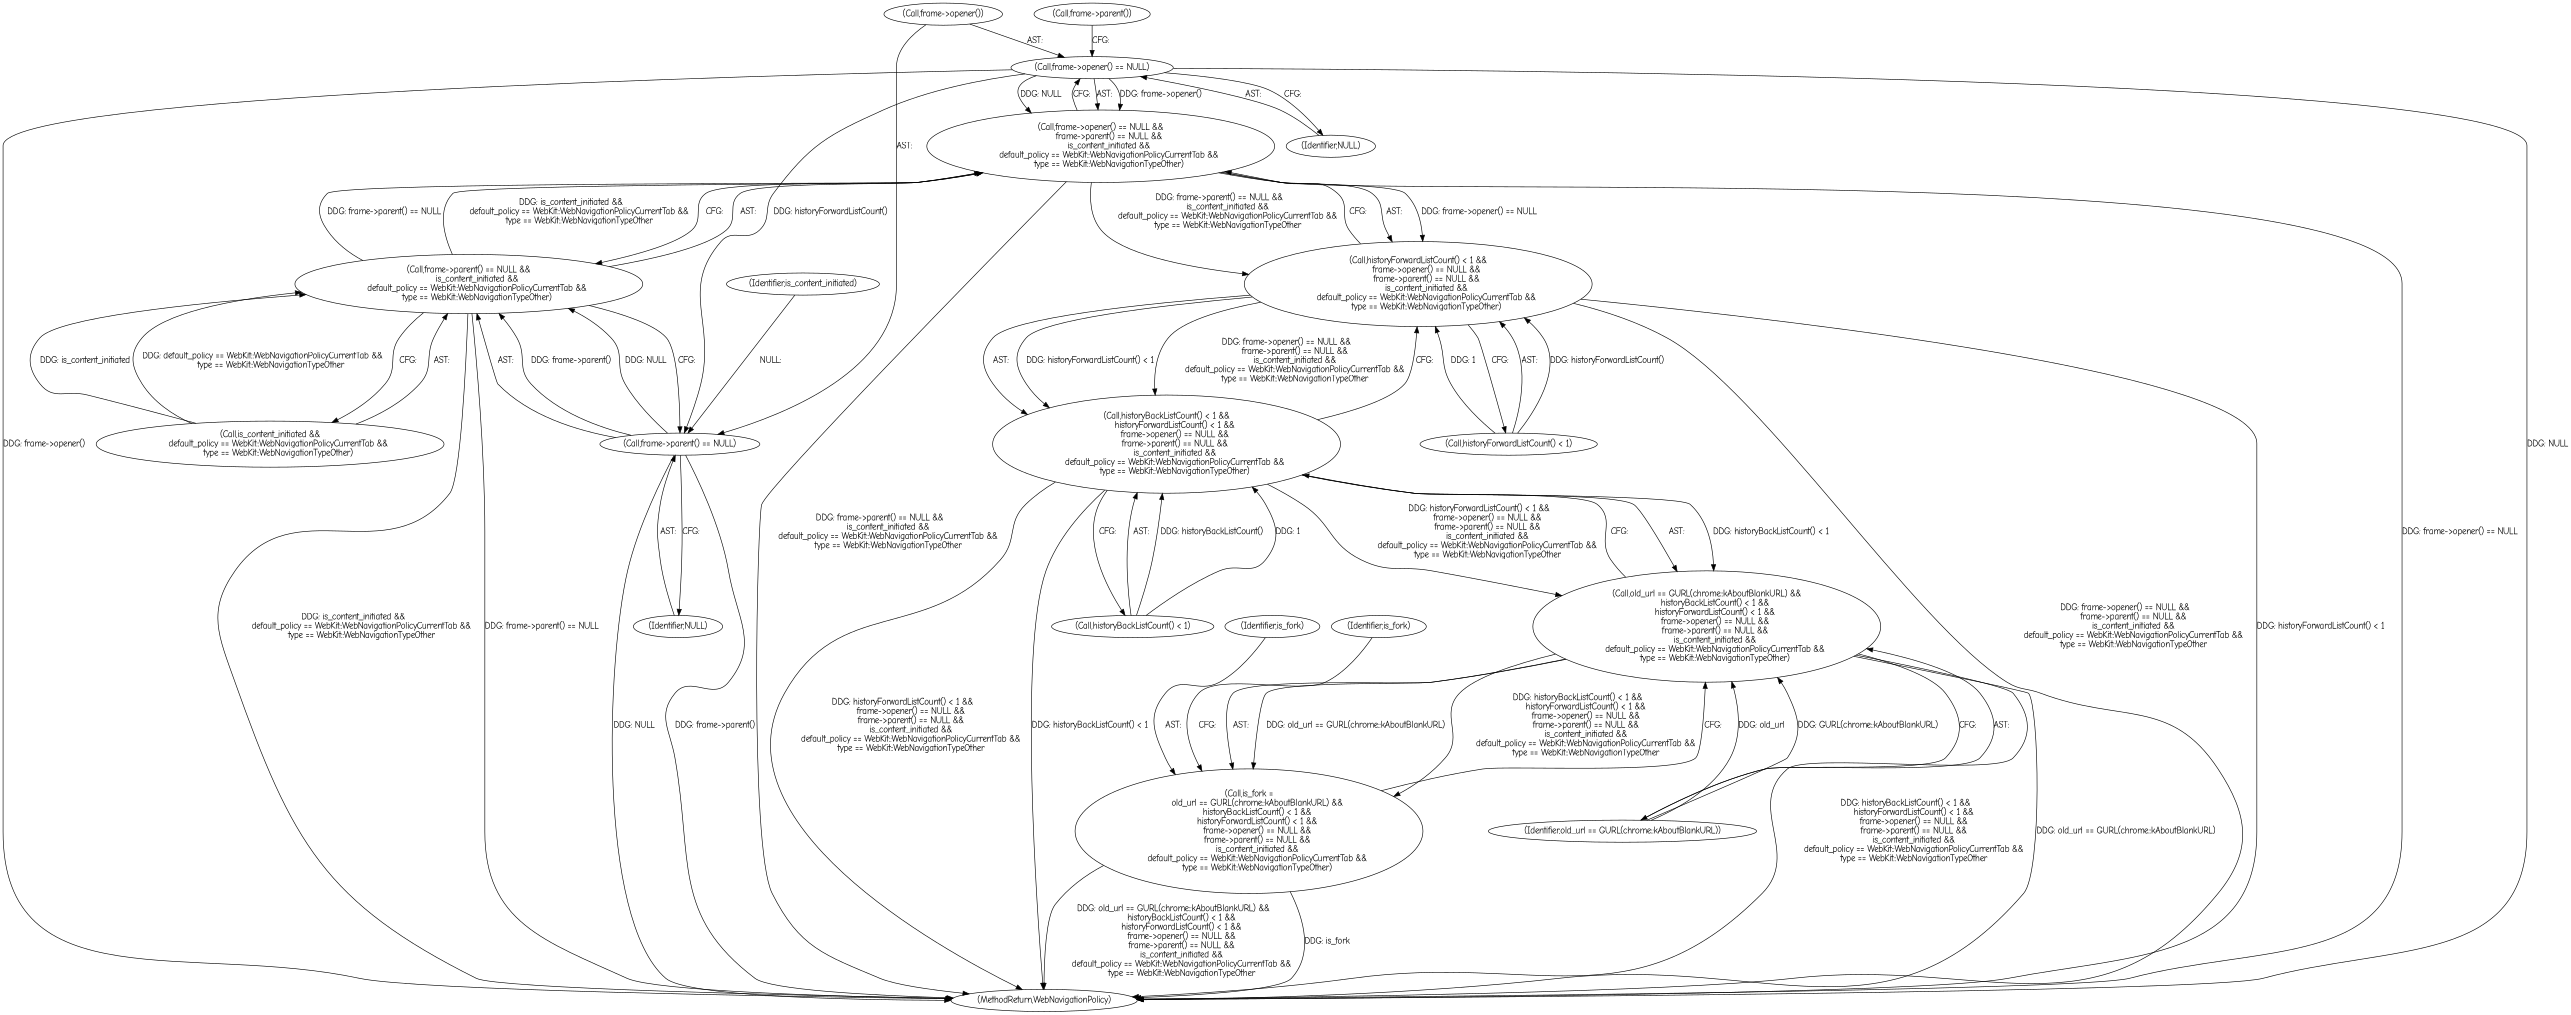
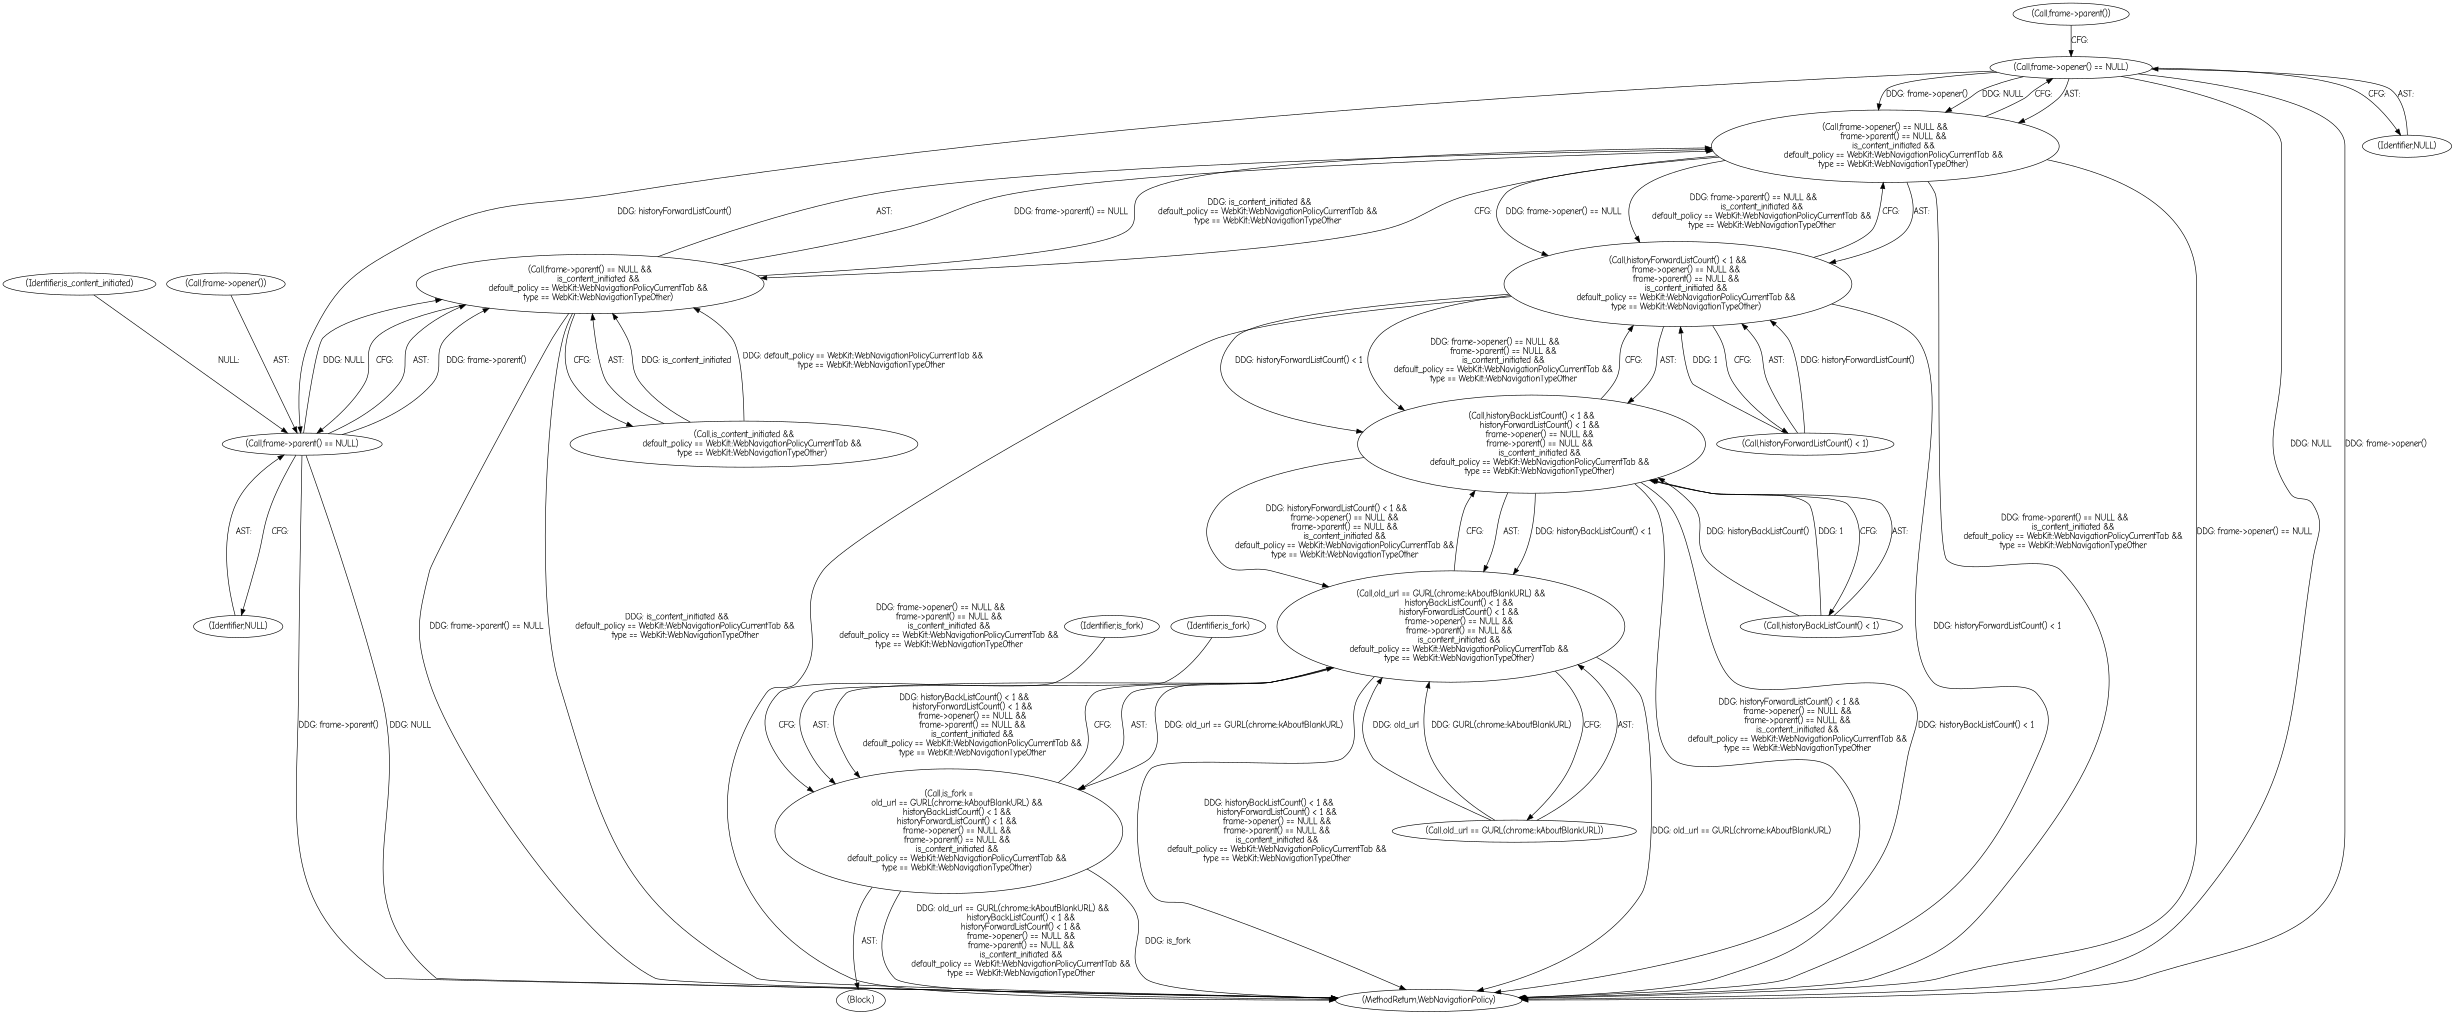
edge "(Call,frame->opener())" -> "(Call,frame->opener() == NULL)": removed, label "AST:"
node "(Identifier,old_url == GURL(chrome::kAboutBlankURL))": label "(Identifier,old_url == GURL(chrome::kAboutBlankURL))" -> "(Call,old_url == GURL(chrome::kAboutBlankURL))"
node "(Block,)": added
